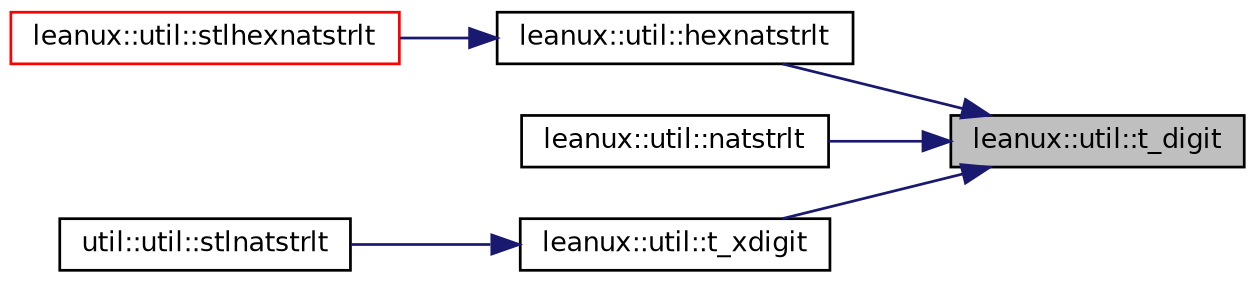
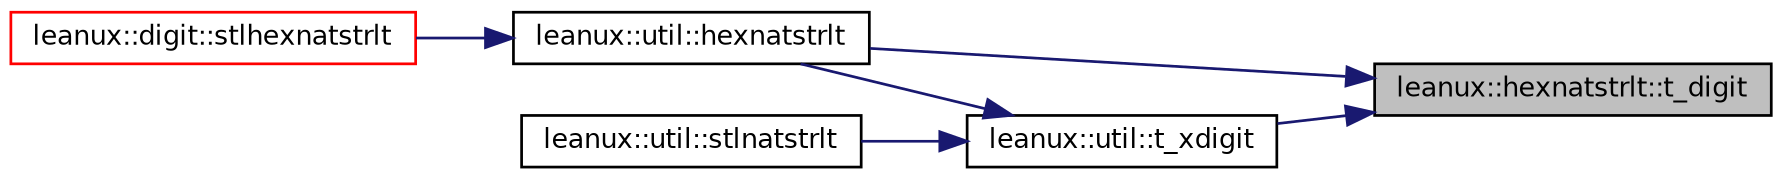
node "leanux::util::stlhexnatstrlt": label "leanux::util::stlhexnatstrlt" -> "leanux::digit::stlhexnatstrlt"
edge "leanux::util::hexnatstrlt" -> "leanux::util::t_xdigit": added
node "leanux::util::natstrlt": removed
node "leanux::util::t_digit": label "leanux::util::t_digit" -> "leanux::hexnatstrlt::t_digit"
node "util::util::stlnatstrlt": label "util::util::stlnatstrlt" -> "leanux::util::stlnatstrlt"
